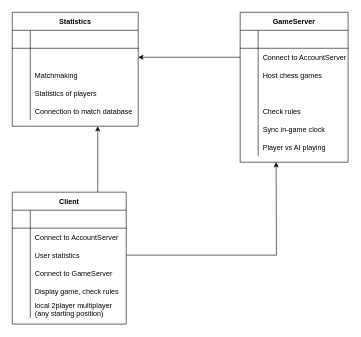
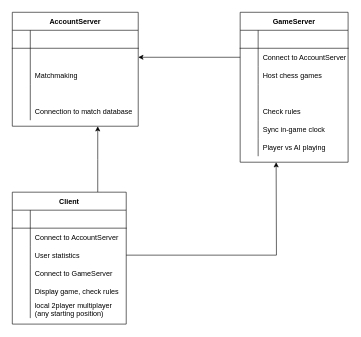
node "Statistics": label "Statistics" -> "AccountServer"
node "Statistics of players": removed
